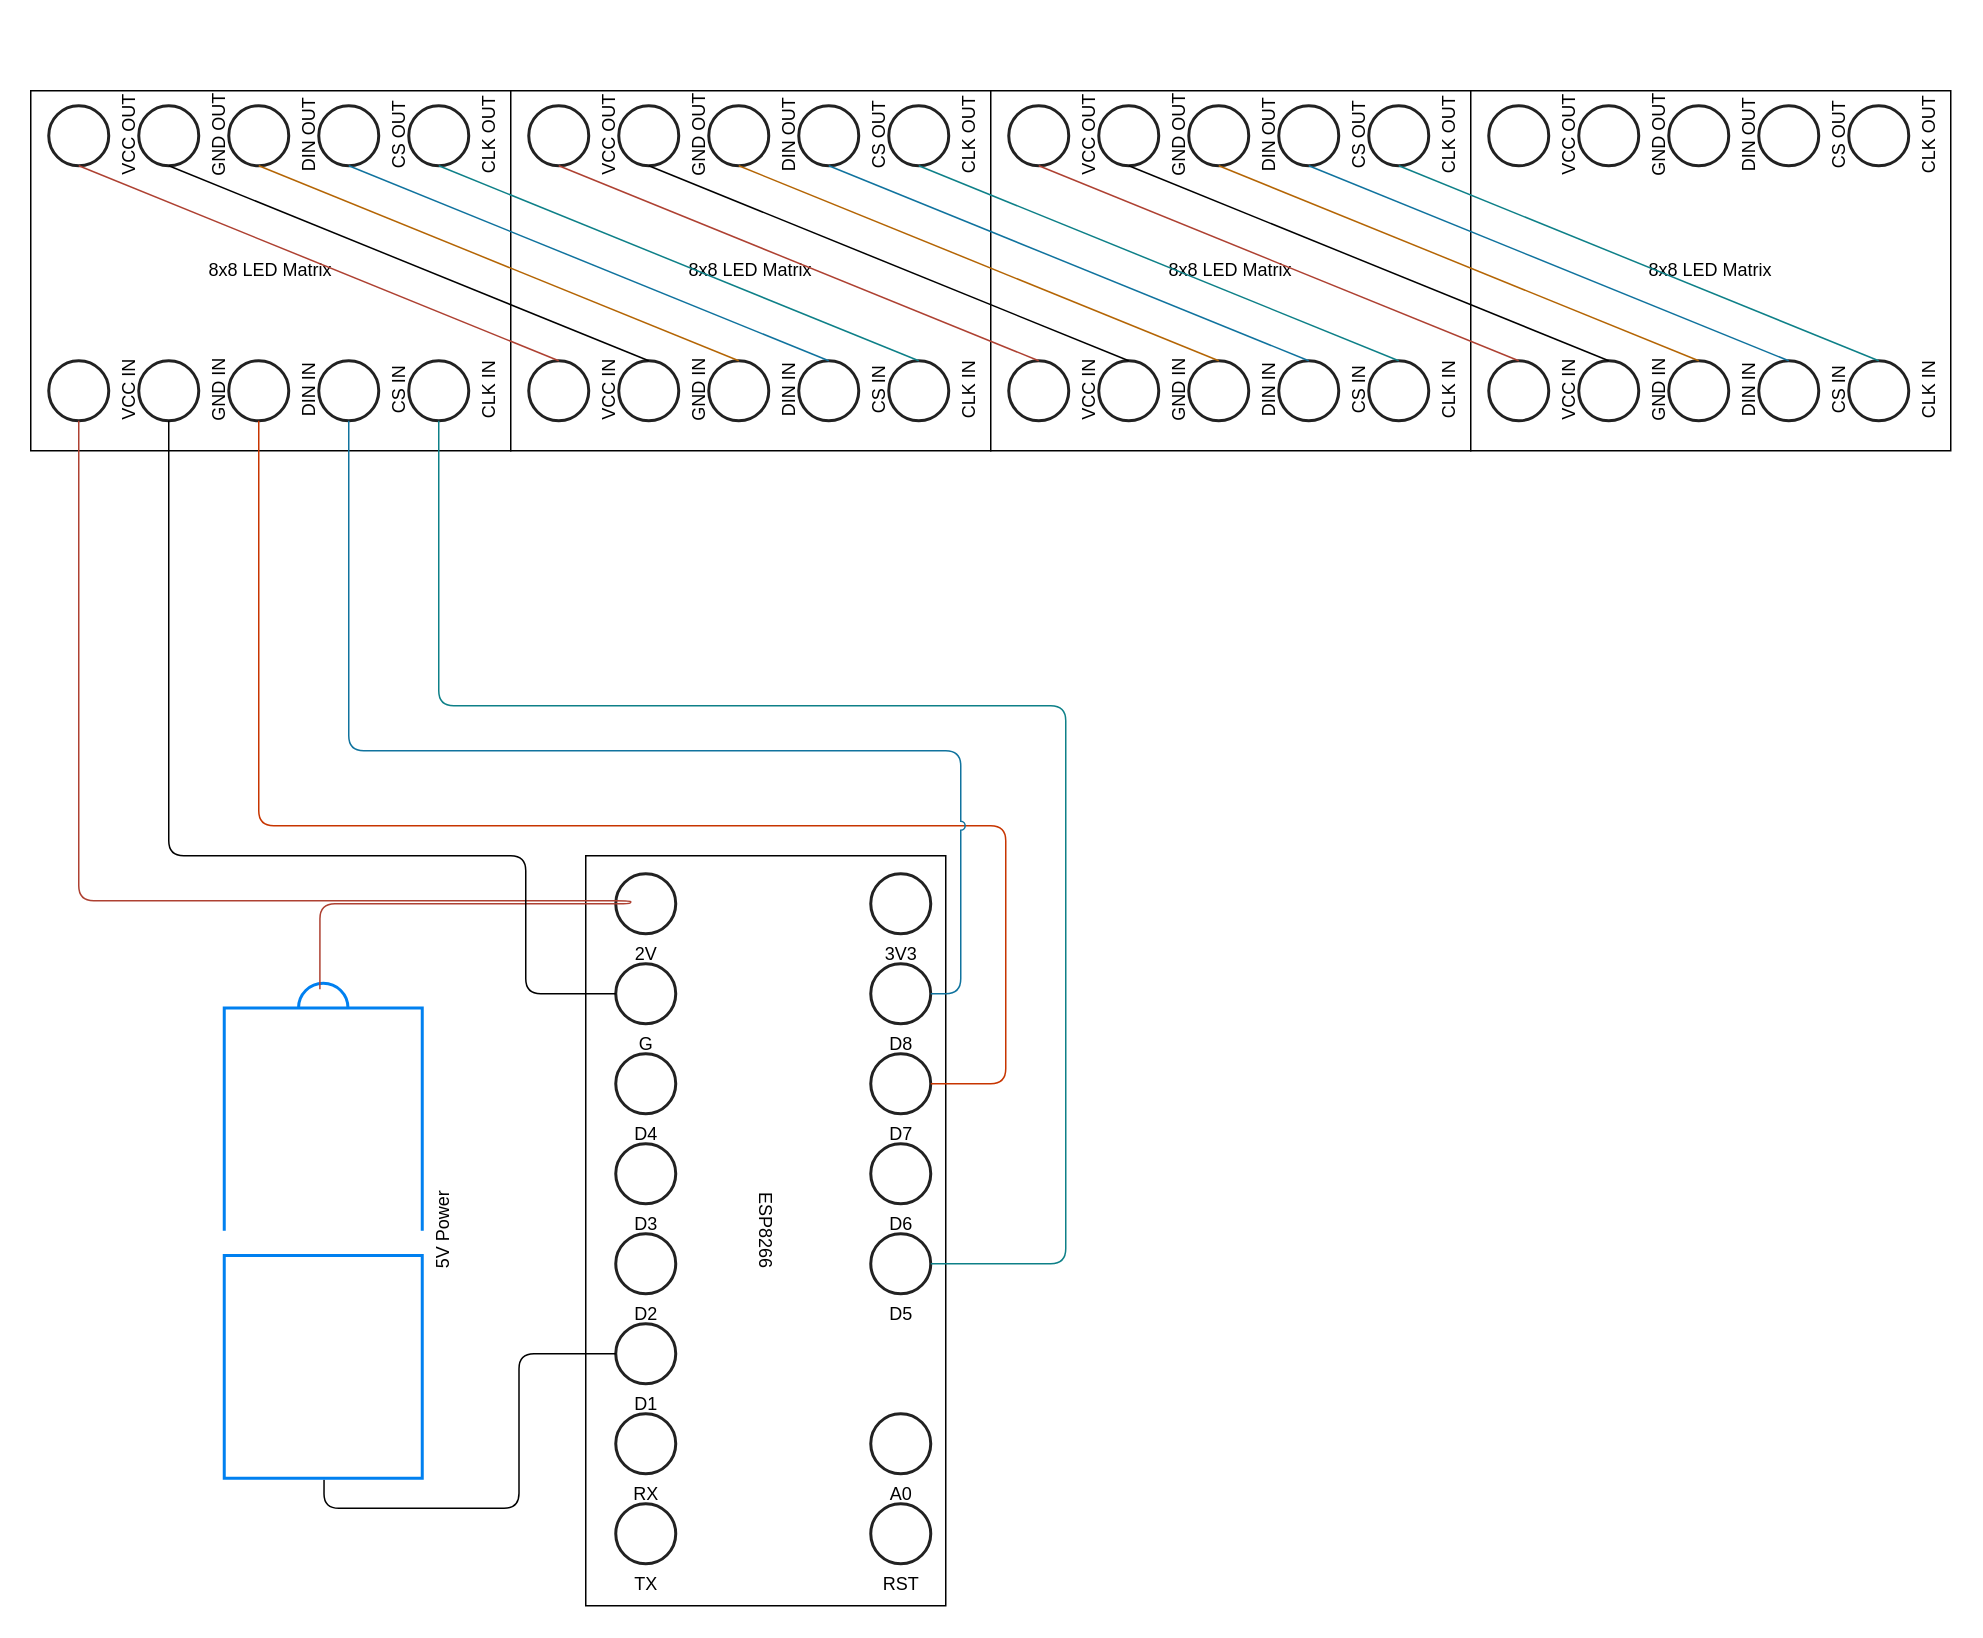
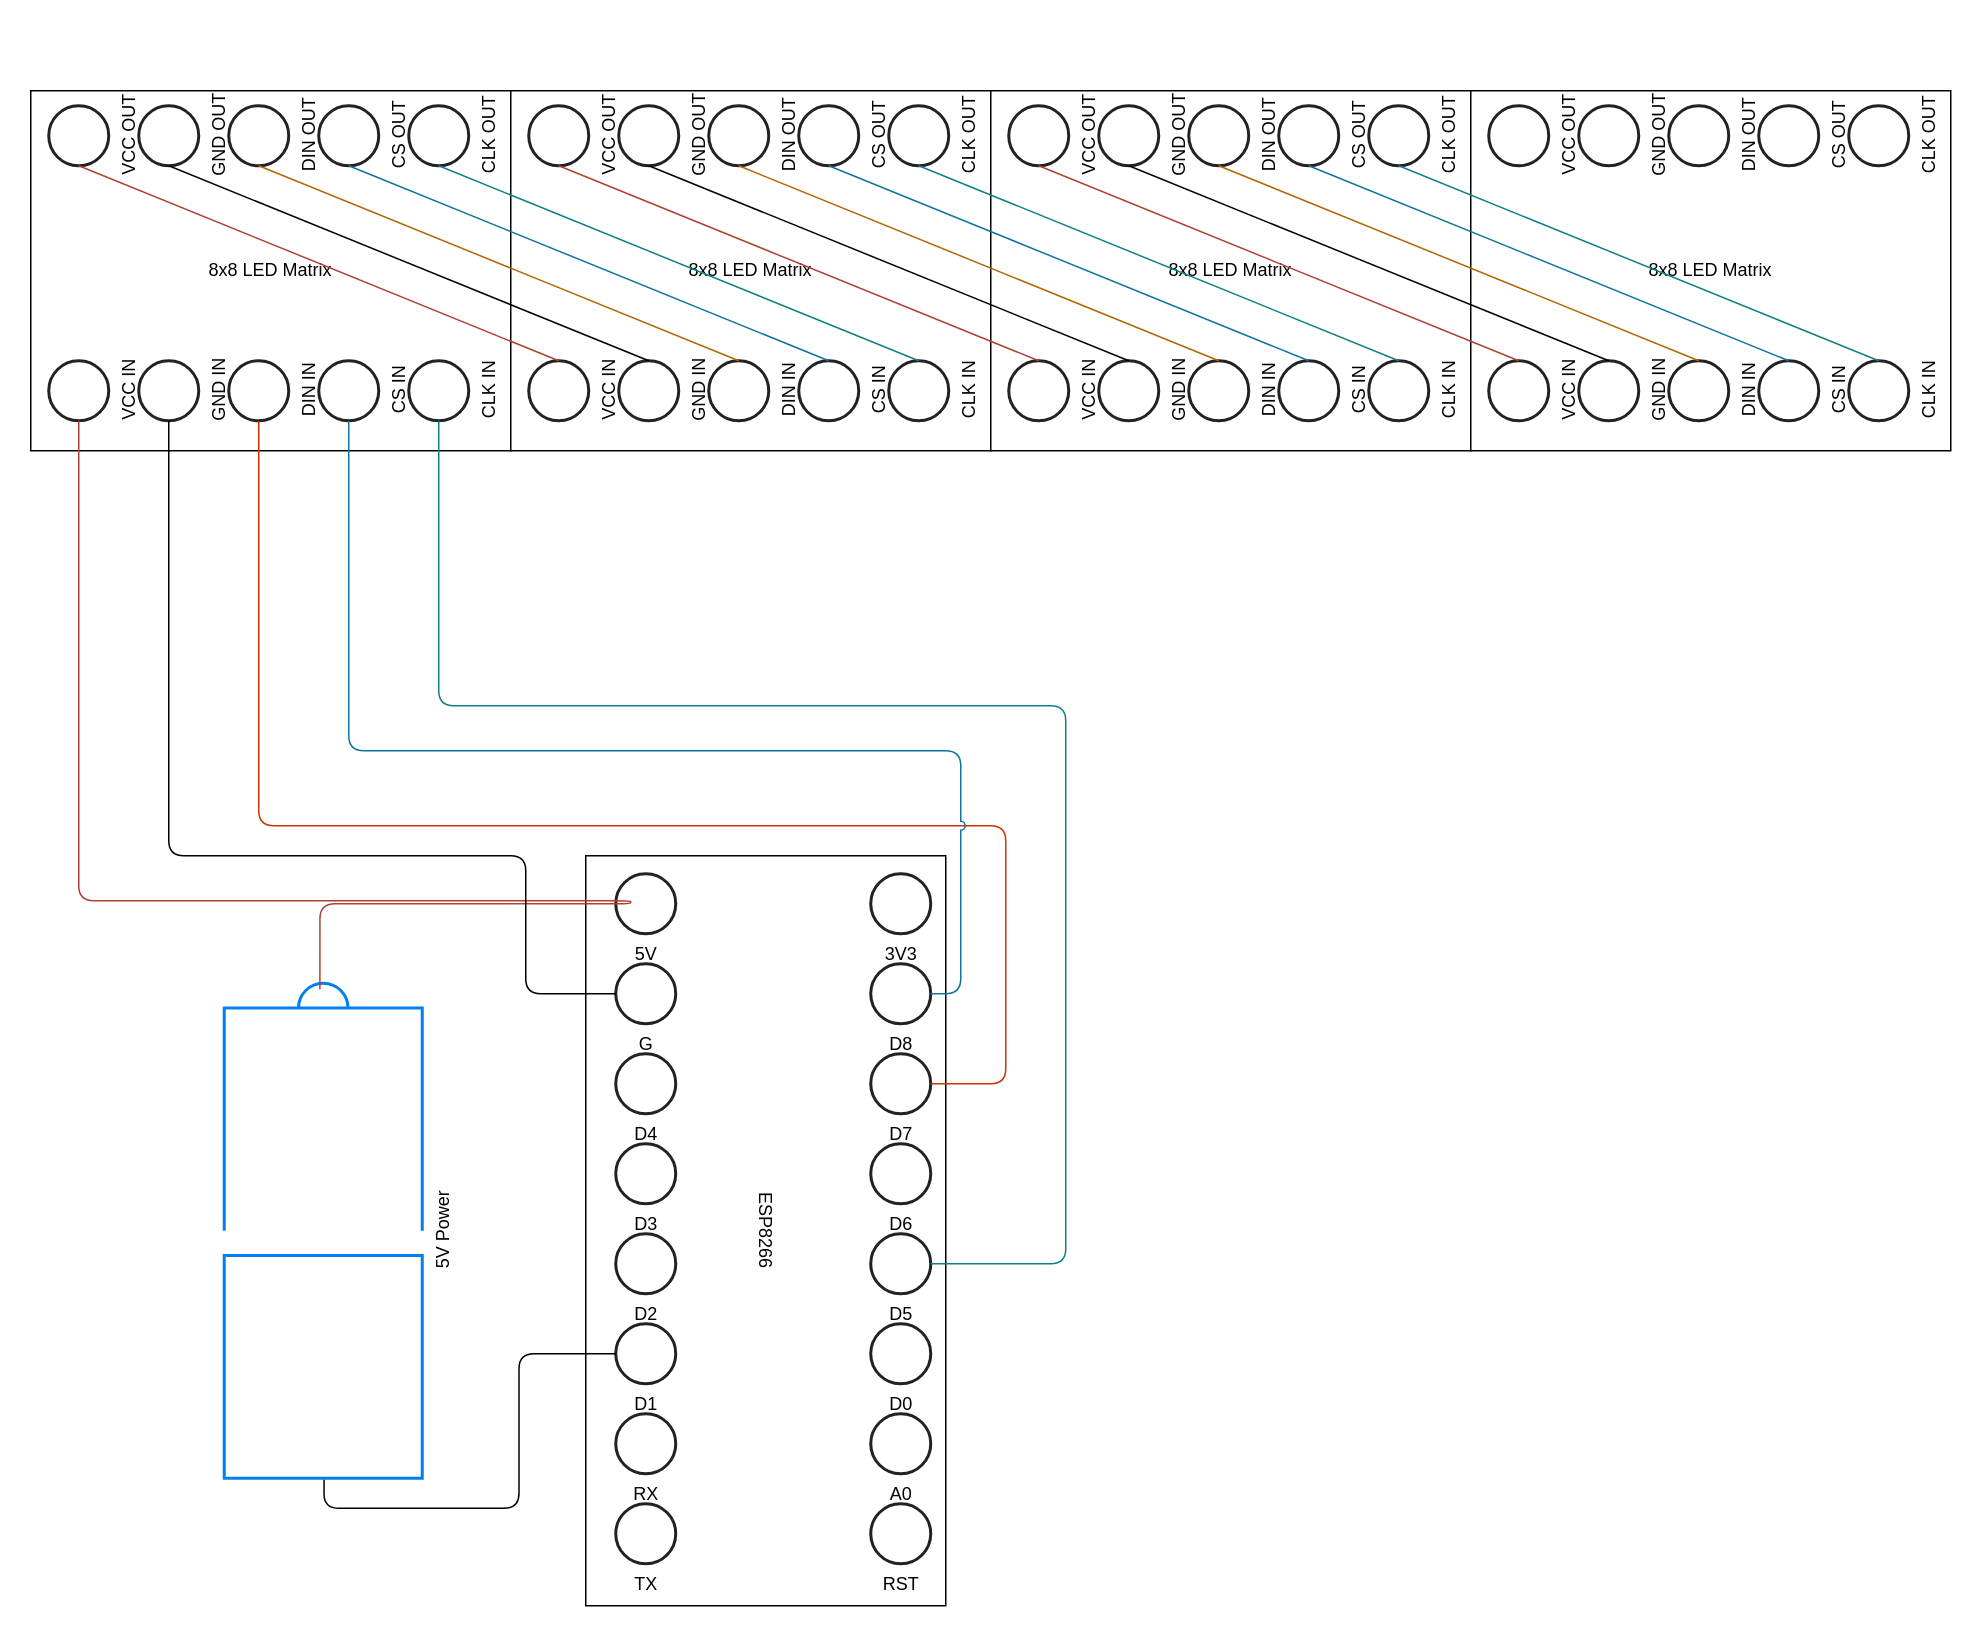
node "2V": label "2V" -> "5V"
node "D0": added
